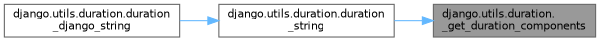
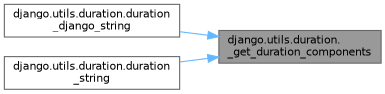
edge "django.utils.duration.duration _django_string" -> "django.utils.duration.duration _string": now "django.utils.duration.duration _django_string" -> "django.utils.duration. _get_duration_components"
